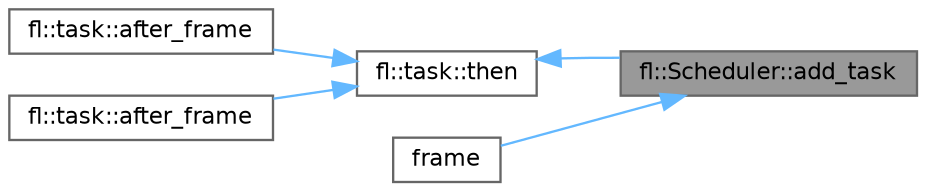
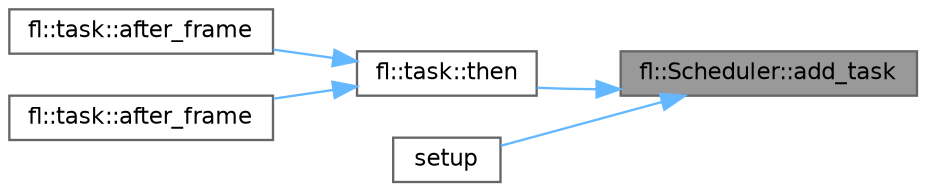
edge "fl::Scheduler::add_task" -> "fl::task::then": reversed
node "frame": label "frame" -> "setup"
